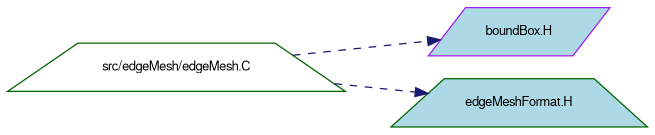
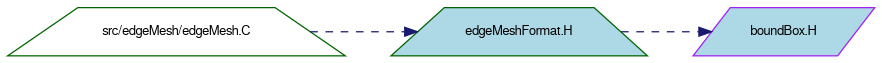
edge "src/edgeMesh/edgeMesh.C" -> "boundBox.H": now "edgeMeshFormat.H" -> "boundBox.H"
